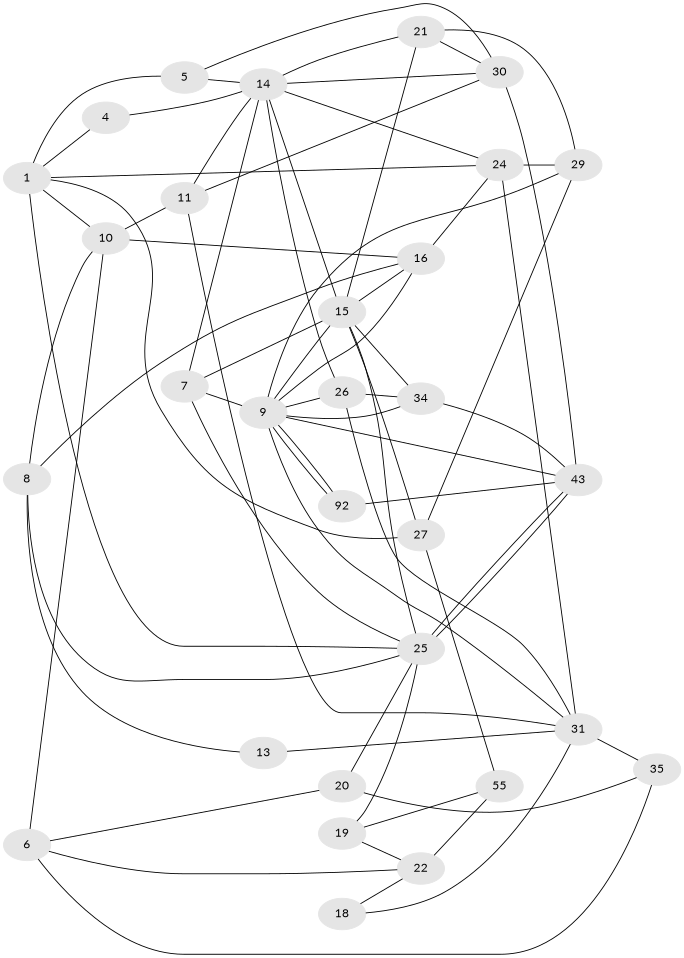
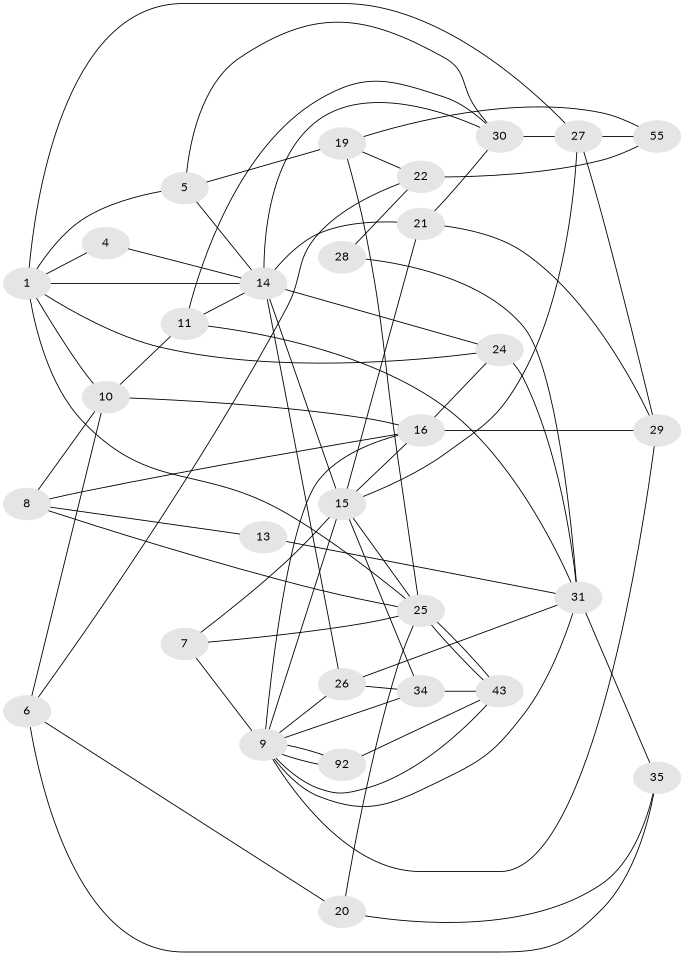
edge "24" -- "29": now "16" -- "29"
edge "19" -- "5": added
edge "14" -- "7": now "14" -- "1"
edge "30" -- "43": now "30" -- "27"
node "18": label "18" -> "28"
